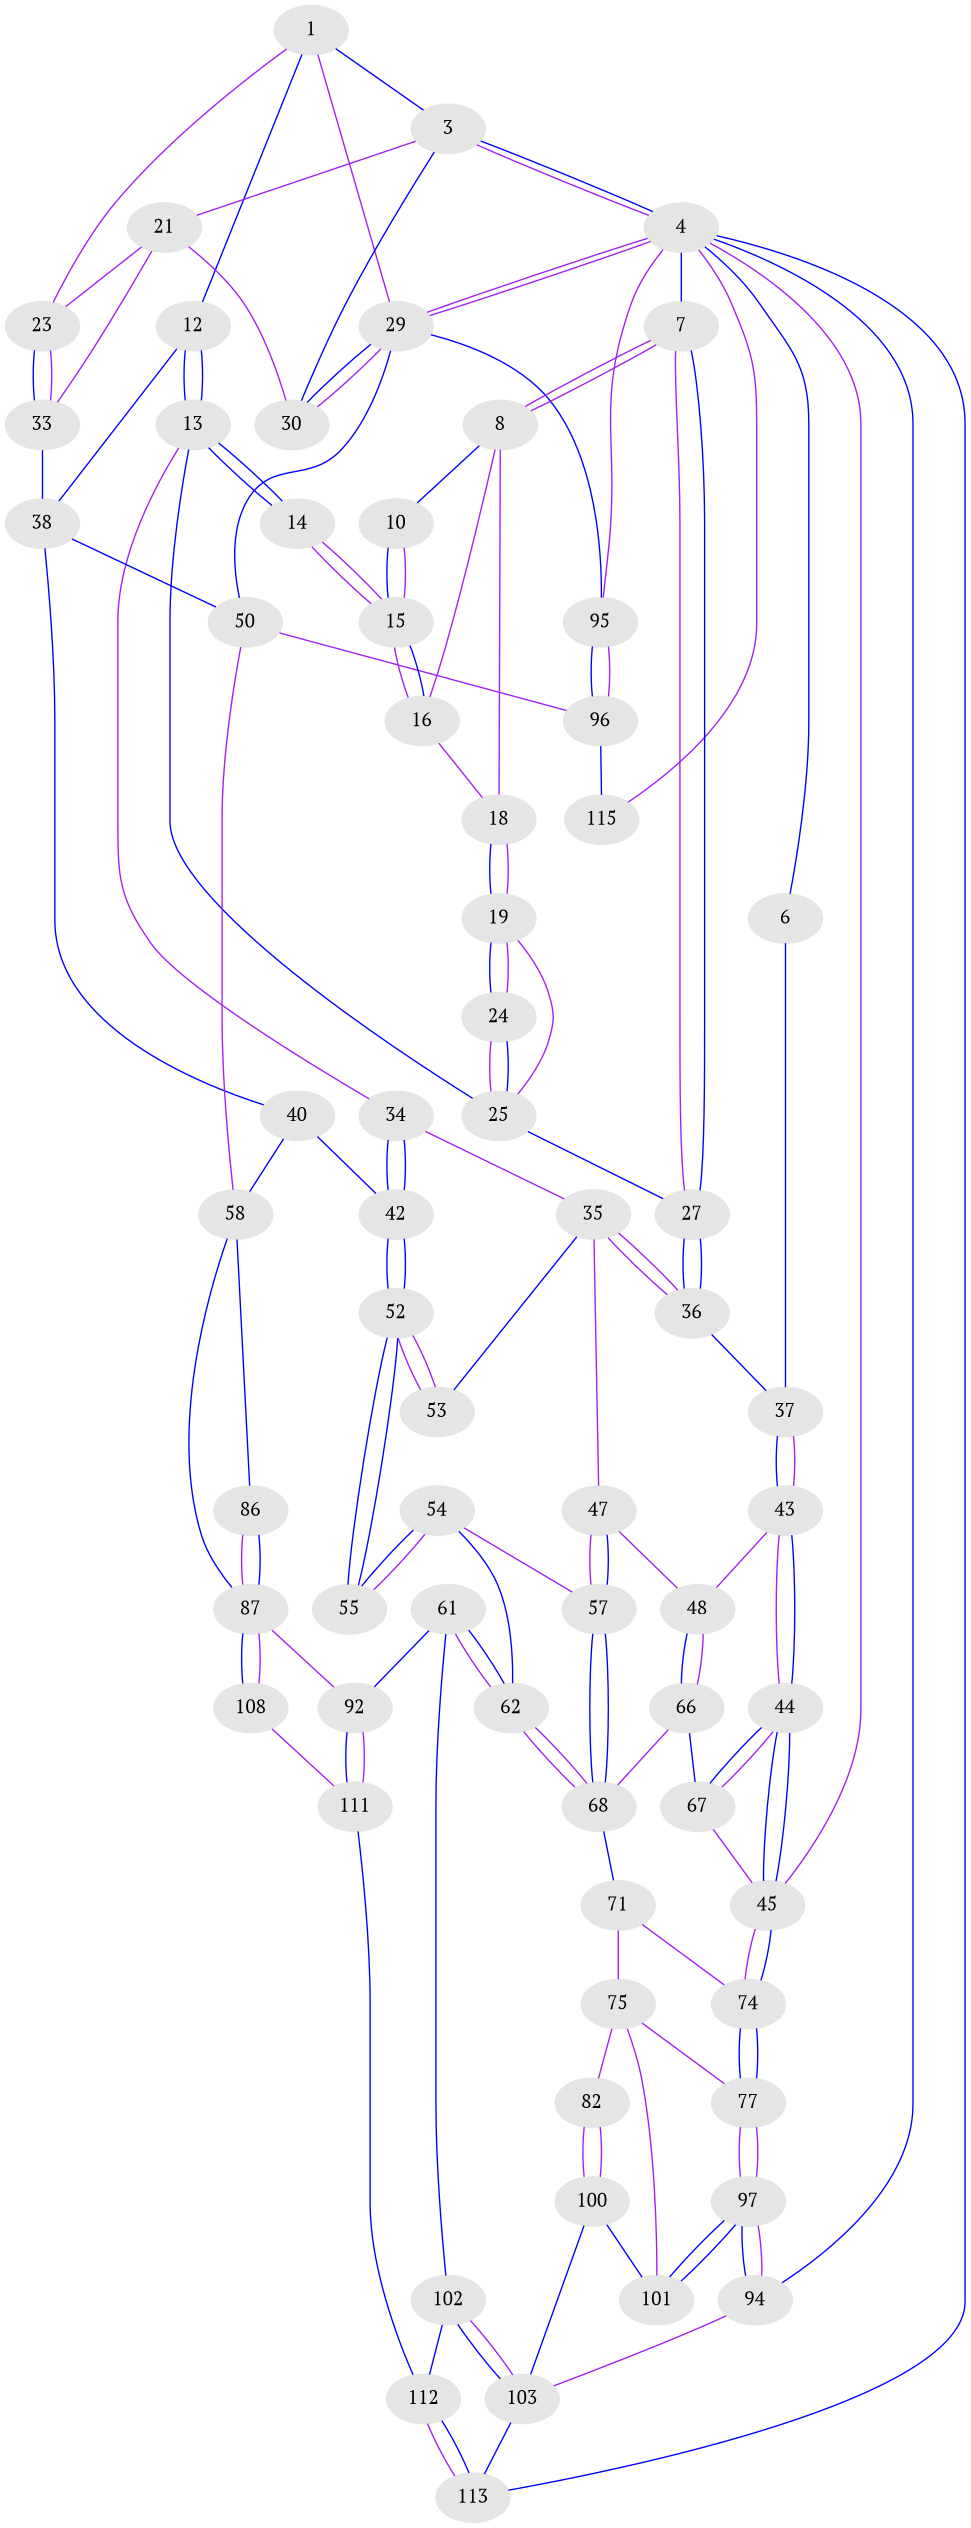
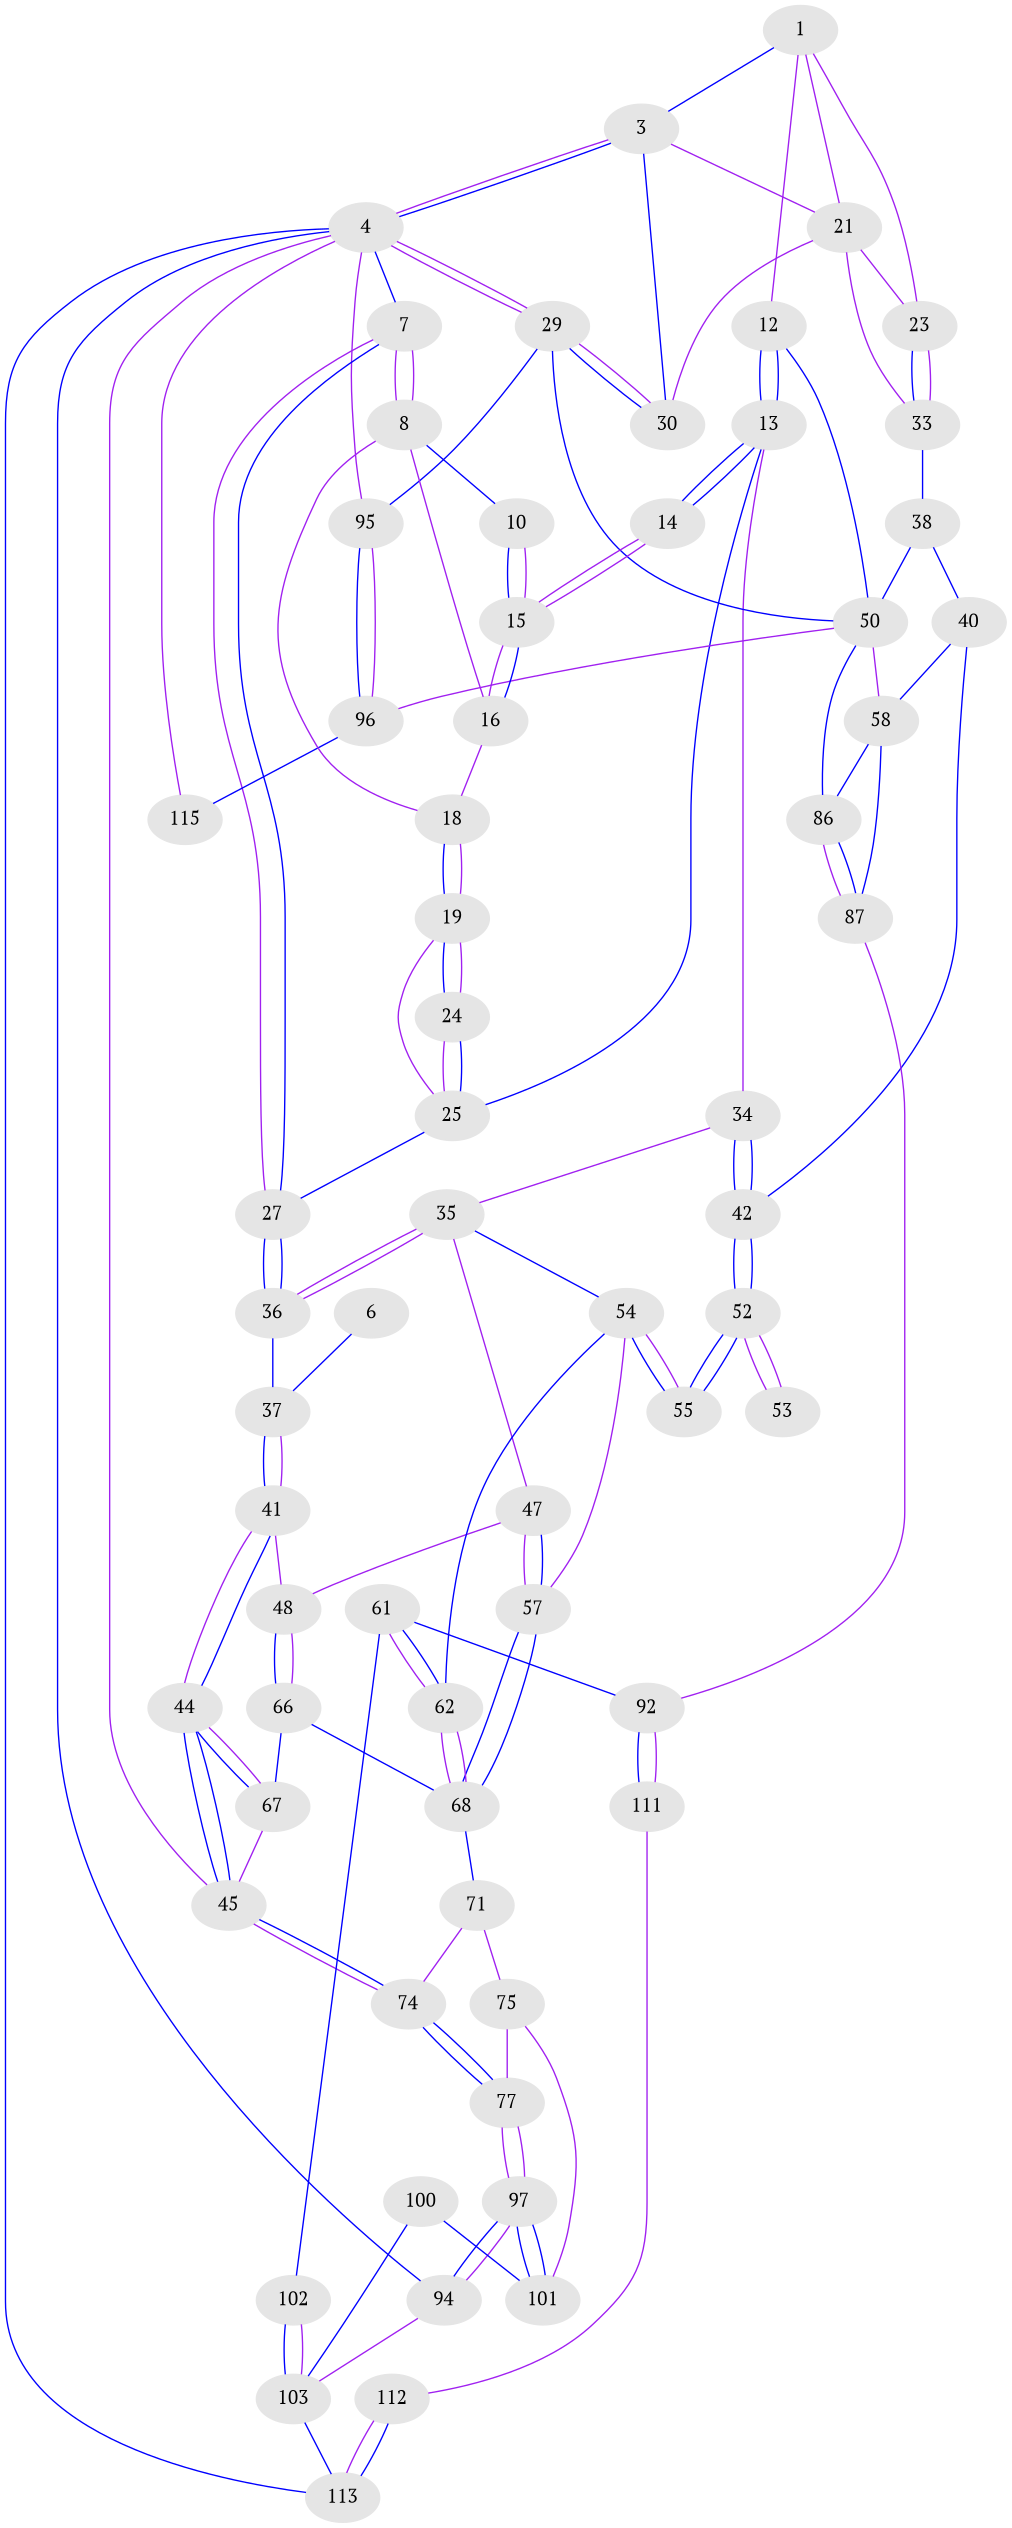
edge "1" -- "12": color blue -> purple
edge "1" -- "29": now "1" -- "21"
edge "12" -- "38": now "12" -- "50"
edge "4" -- "6": removed
edge "50" -- "86": added
edge "35" -- "53": now "35" -- "54"
node "43": label "43" -> "41"
node "108": removed
edge "66" -- "68": color purple -> blue
node "82": removed
edge "111" -- "112": color blue -> purple
edge "102" -- "112": removed
